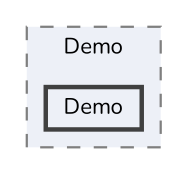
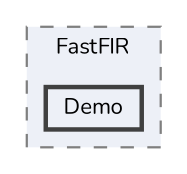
cluster "Demo": label "Demo" -> "FastFIR"
